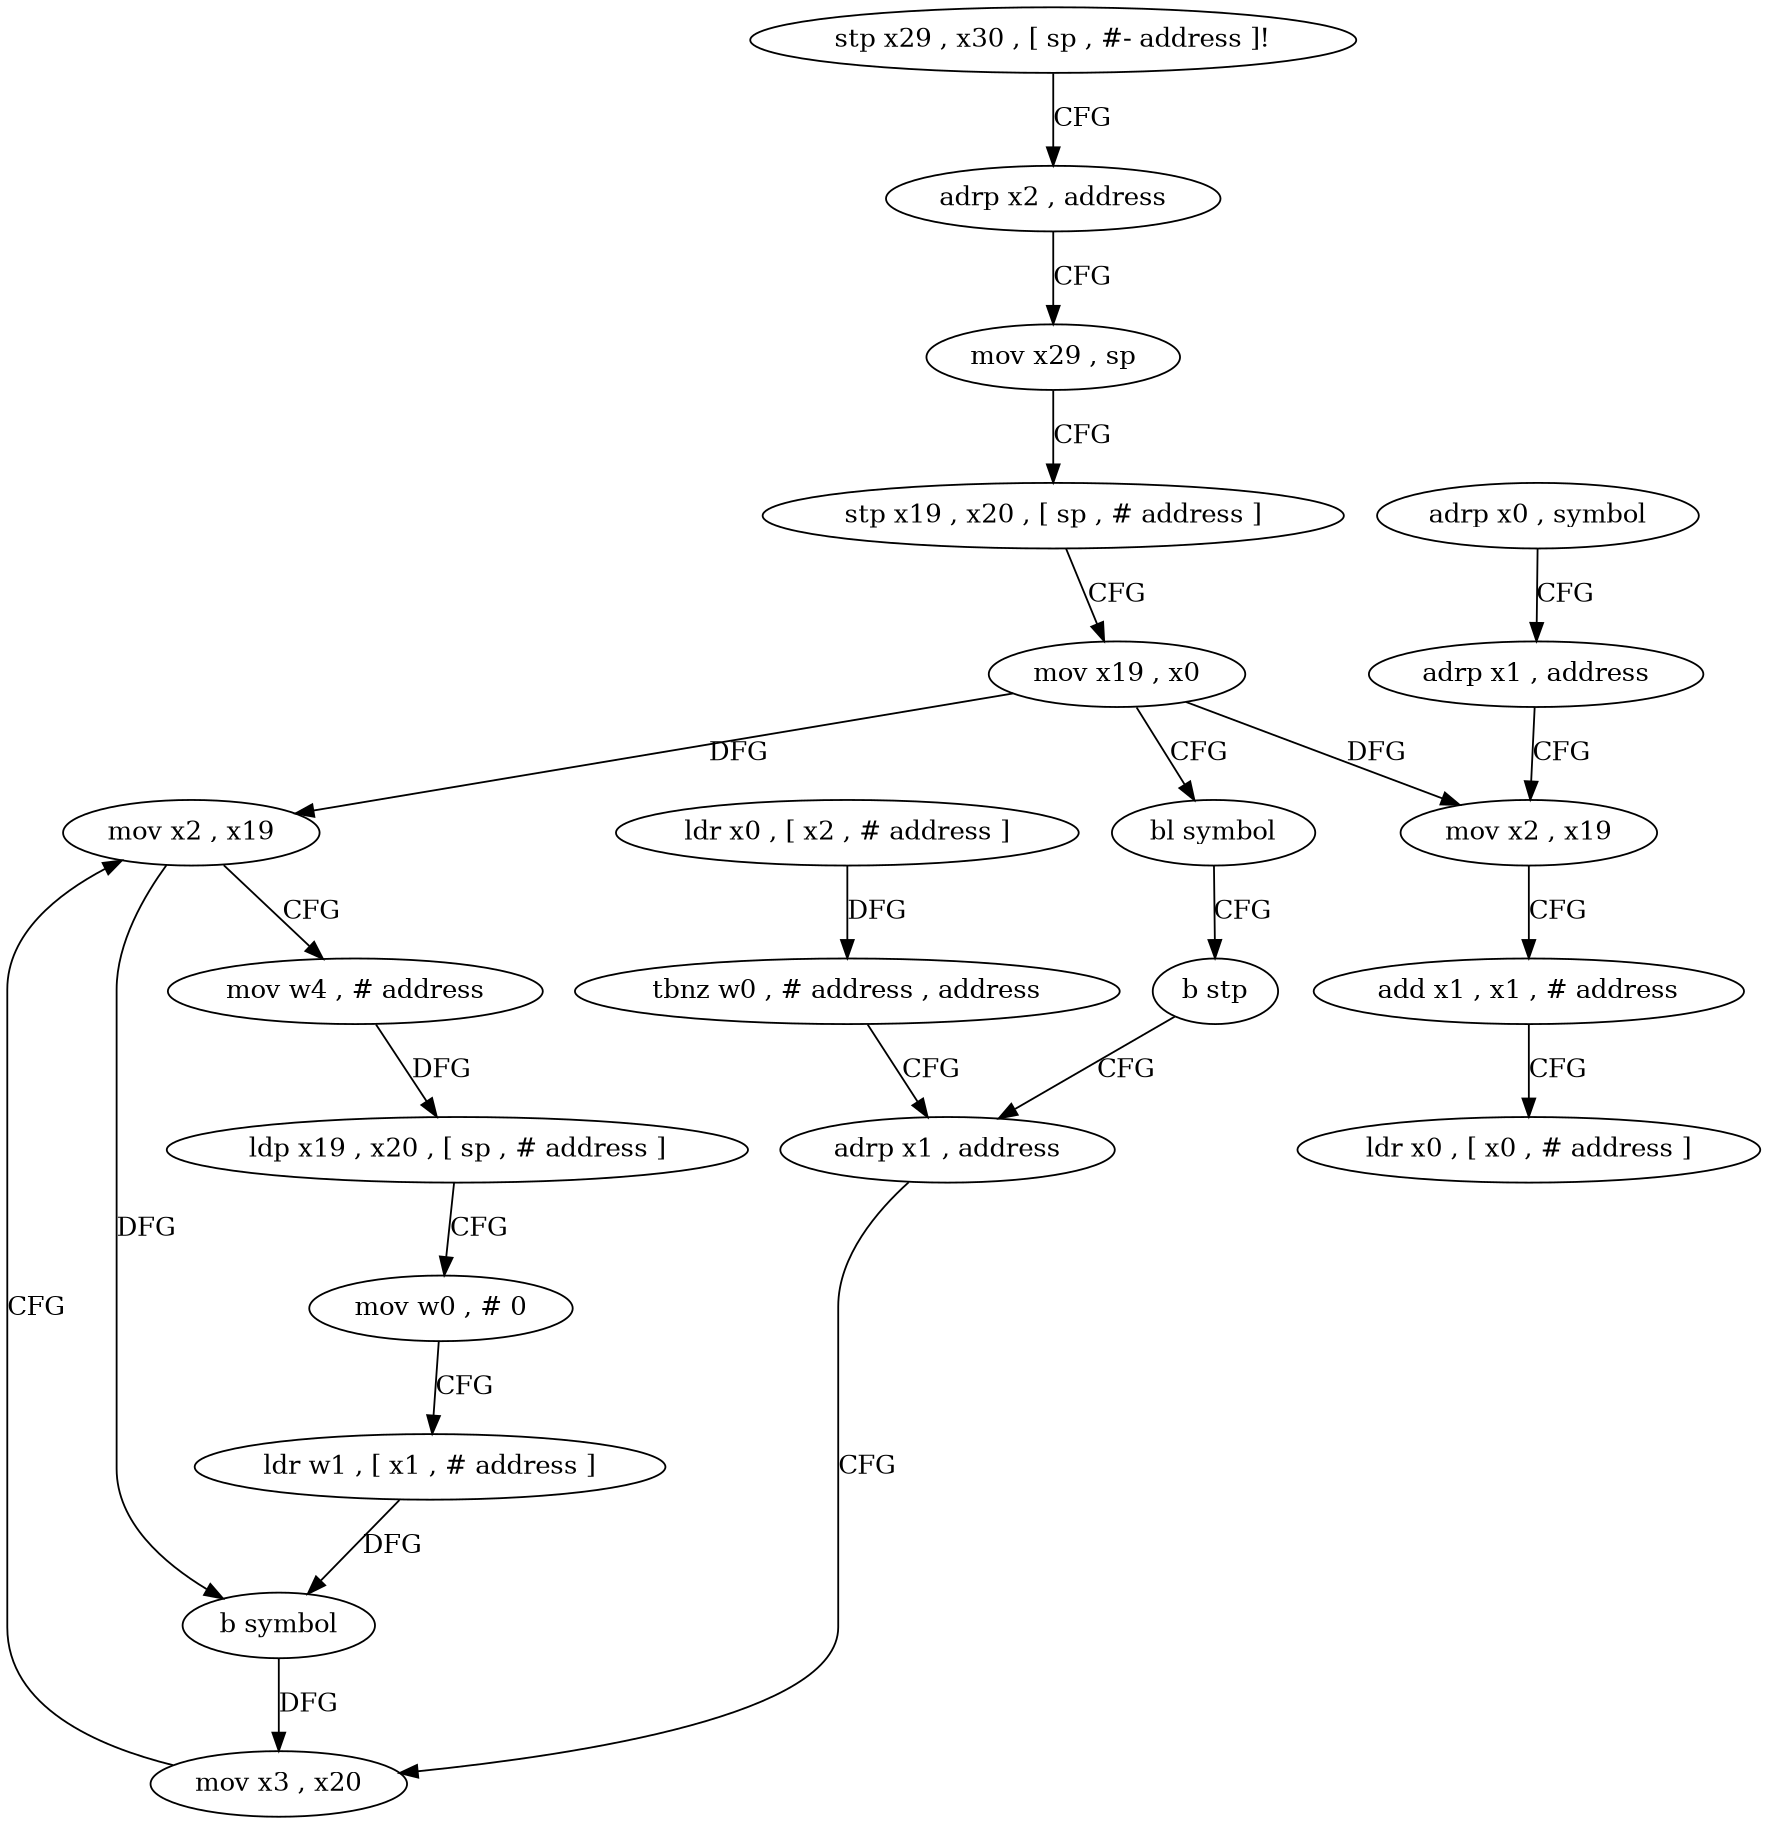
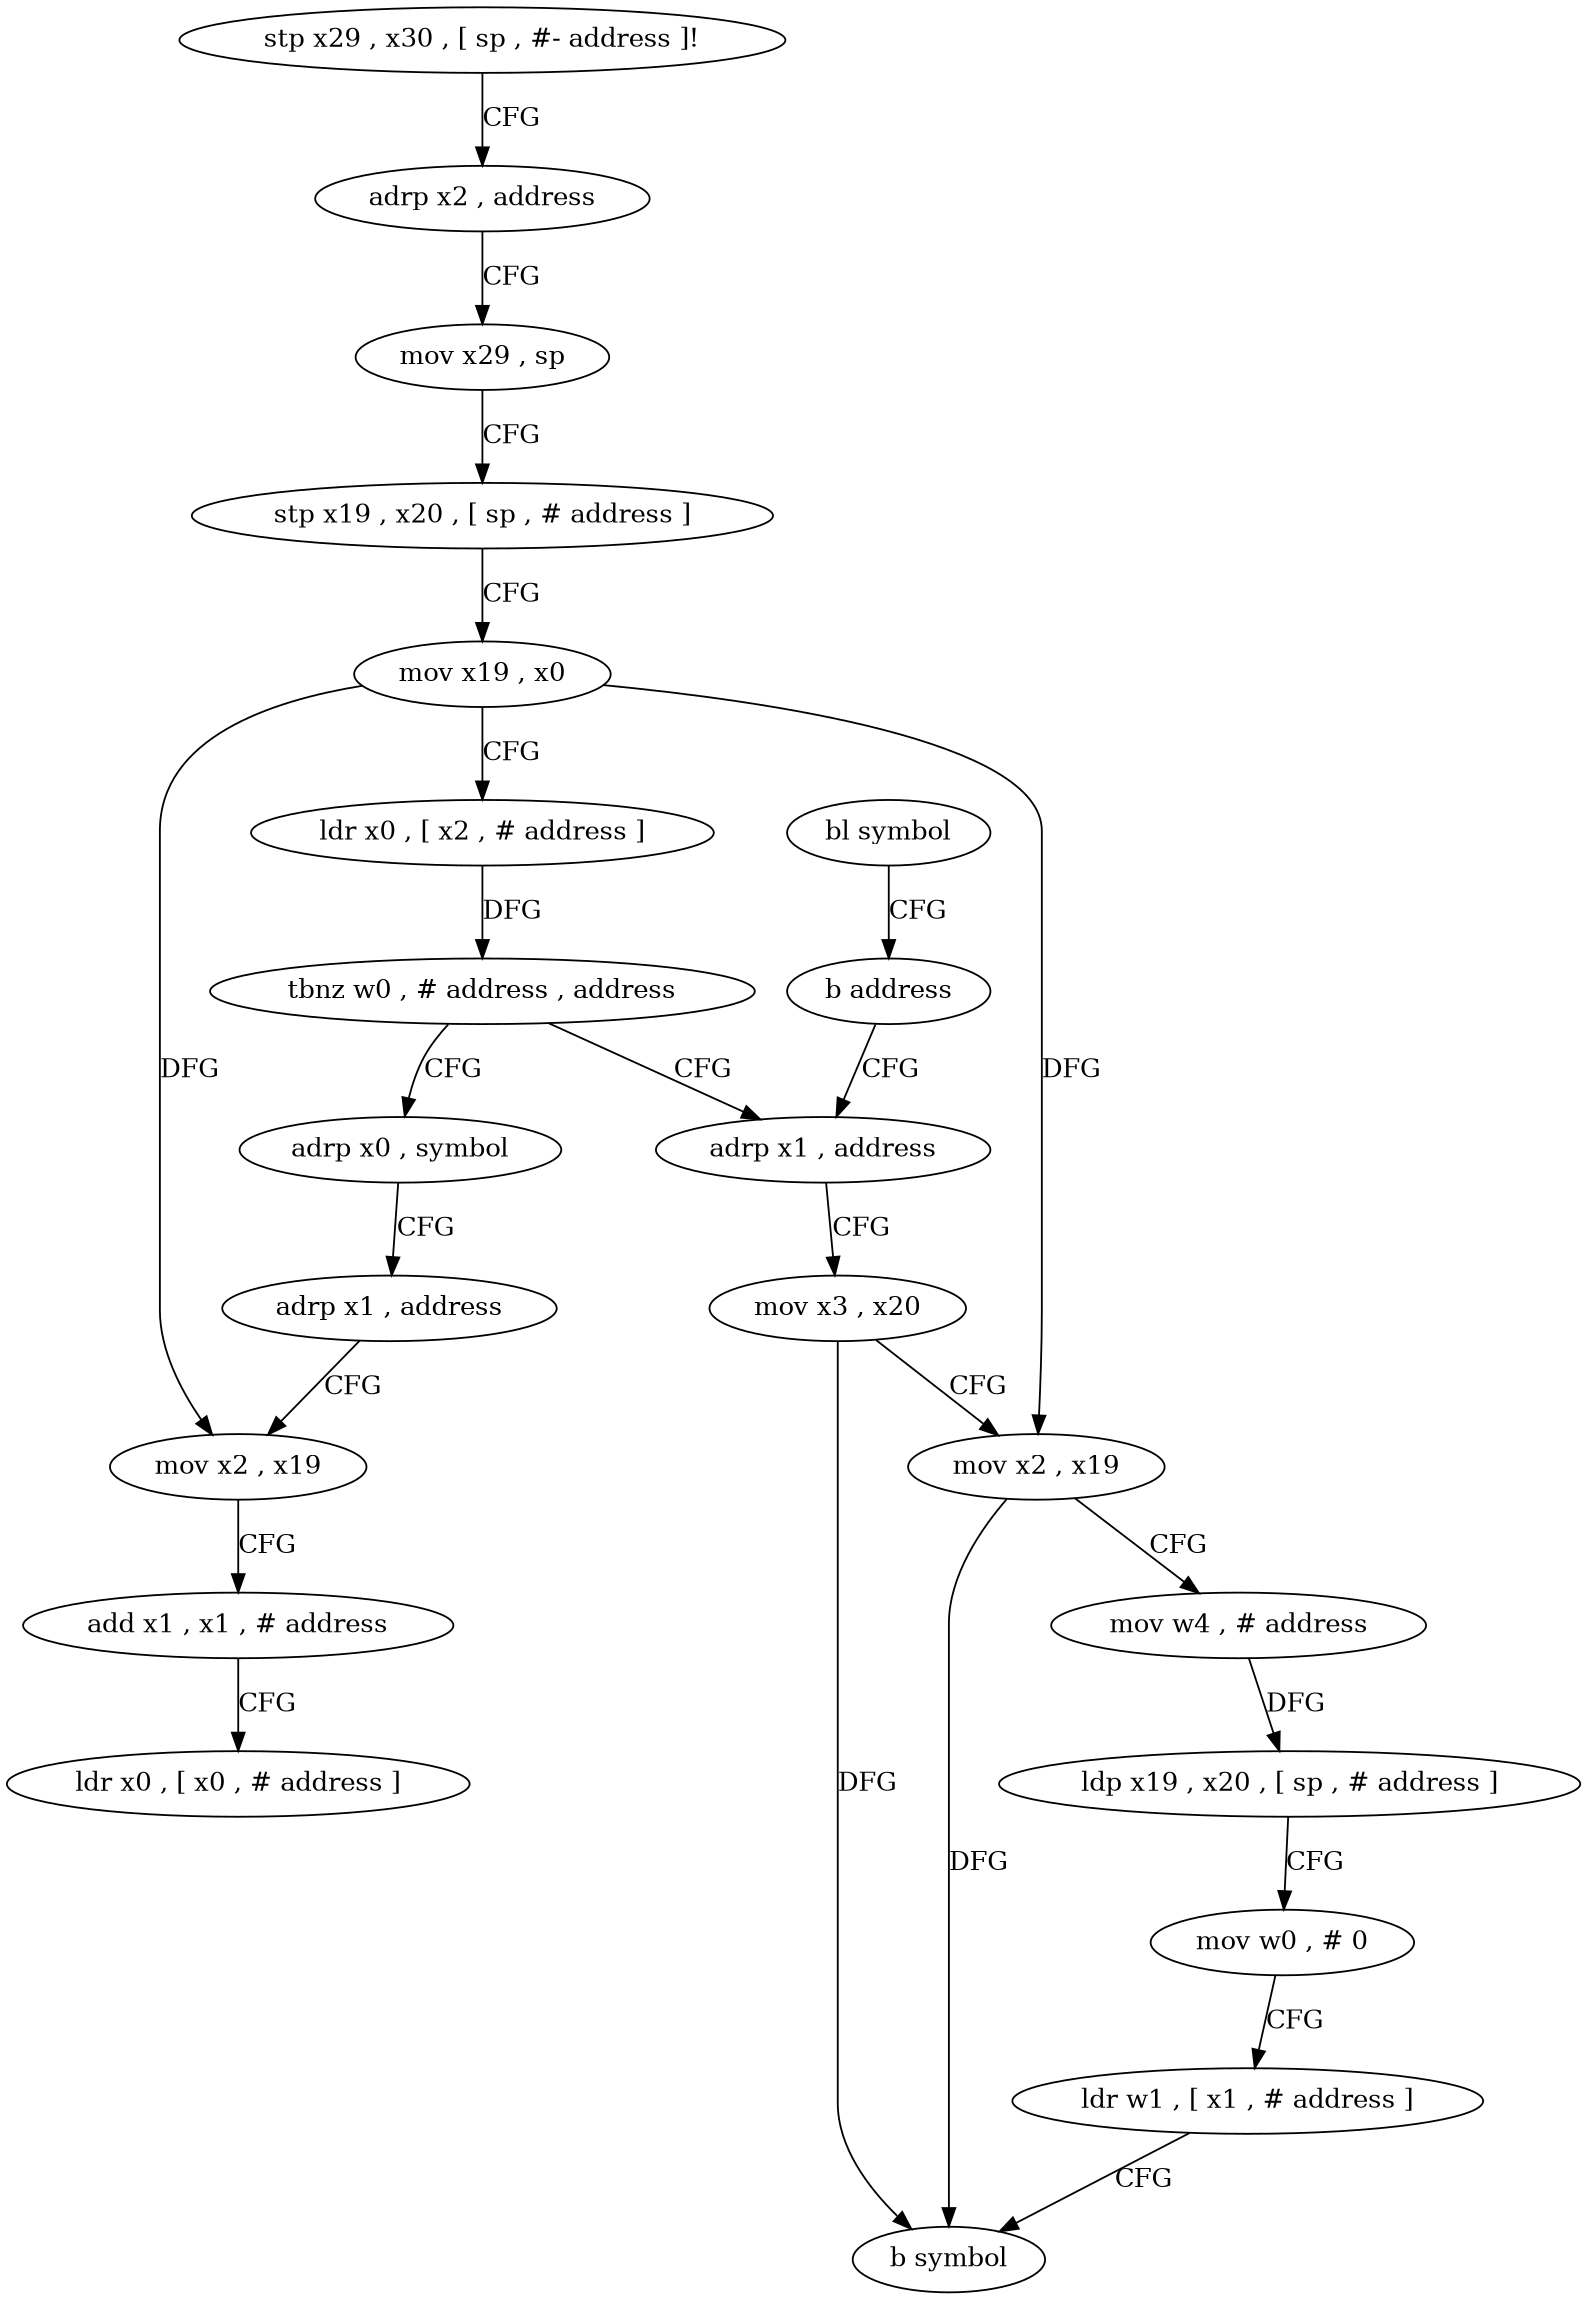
edge "mov x19 , x0" -> "bl symbol": now "mov x19 , x0" -> "ldr x0 , [ x2 , # address ]"
node "b stp": label "b stp" -> "b address"
edge "tbnz w0 , # address , address" -> "adrp x0 , symbol": added, label "CFG"
edge "ldr w1 , [ x1 , # address ]" -> "b symbol": label "DFG" -> "CFG"
edge "b symbol" -> "mov x3 , x20": reversed
